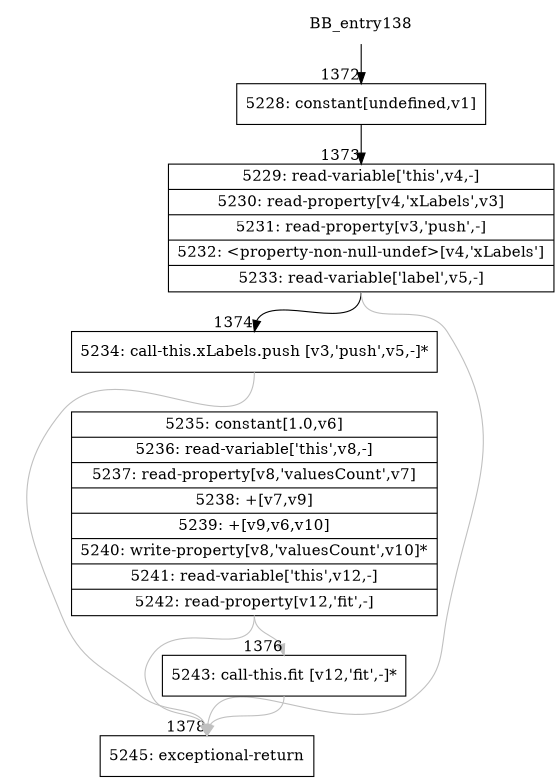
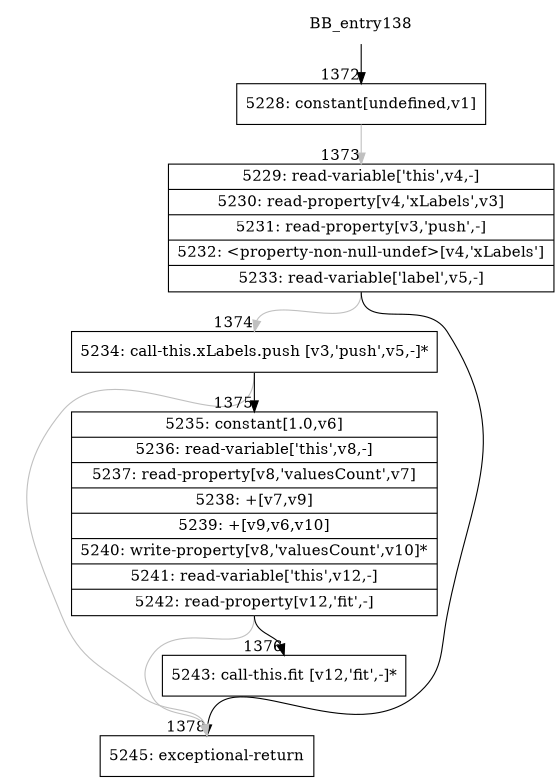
edge "5228: constant[undefined,v1]" -> "5229: read-variable['this',v4,-]": color black -> gray
edge "5229: read-variable['this',v4,-]" -> "5234: call-this.xLabels.push [v3,'push',v5,-]*": color black -> gray
edge "5234: call-this.xLabels.push [v3,'push',v5,-]*" -> "5235: constant[1.0,v6]": added
edge "5229: read-variable['this',v4,-]" -> "5245: exceptional-return": color gray -> black
edge "5235: constant[1.0,v6]" -> "5243: call-this.fit [v12,'fit',-]*": color gray -> black
edge "5243: call-this.fit [v12,'fit',-]*" -> "5245: exceptional-return": removed
